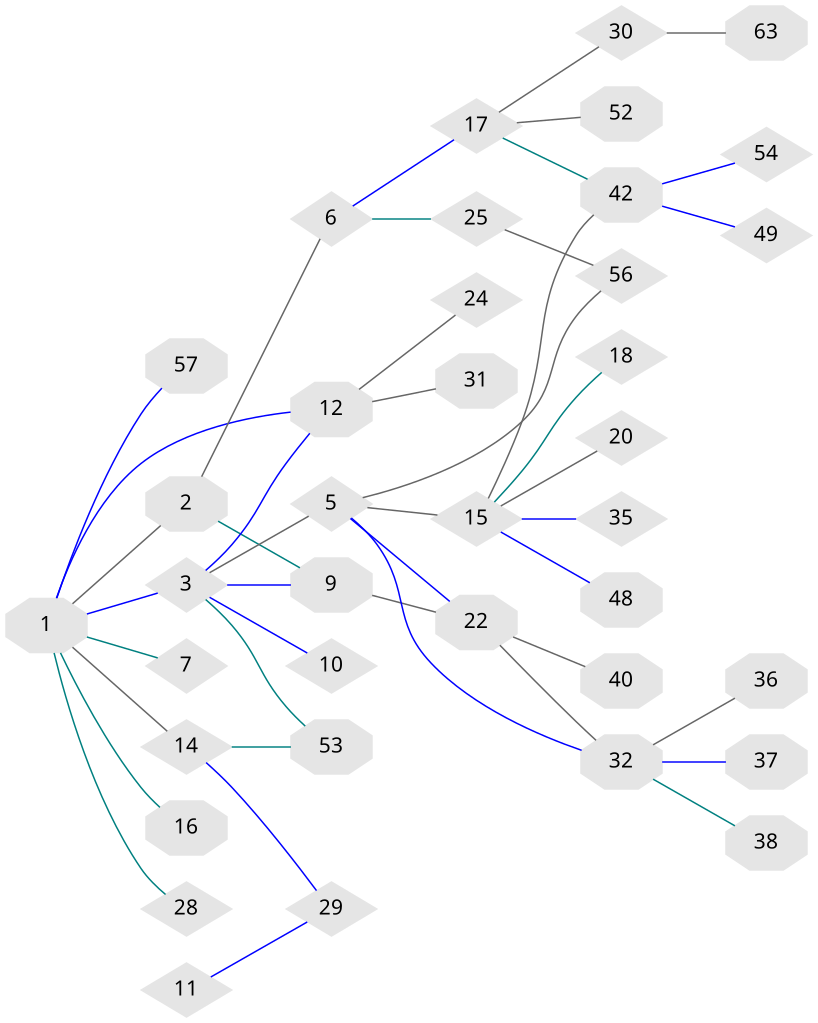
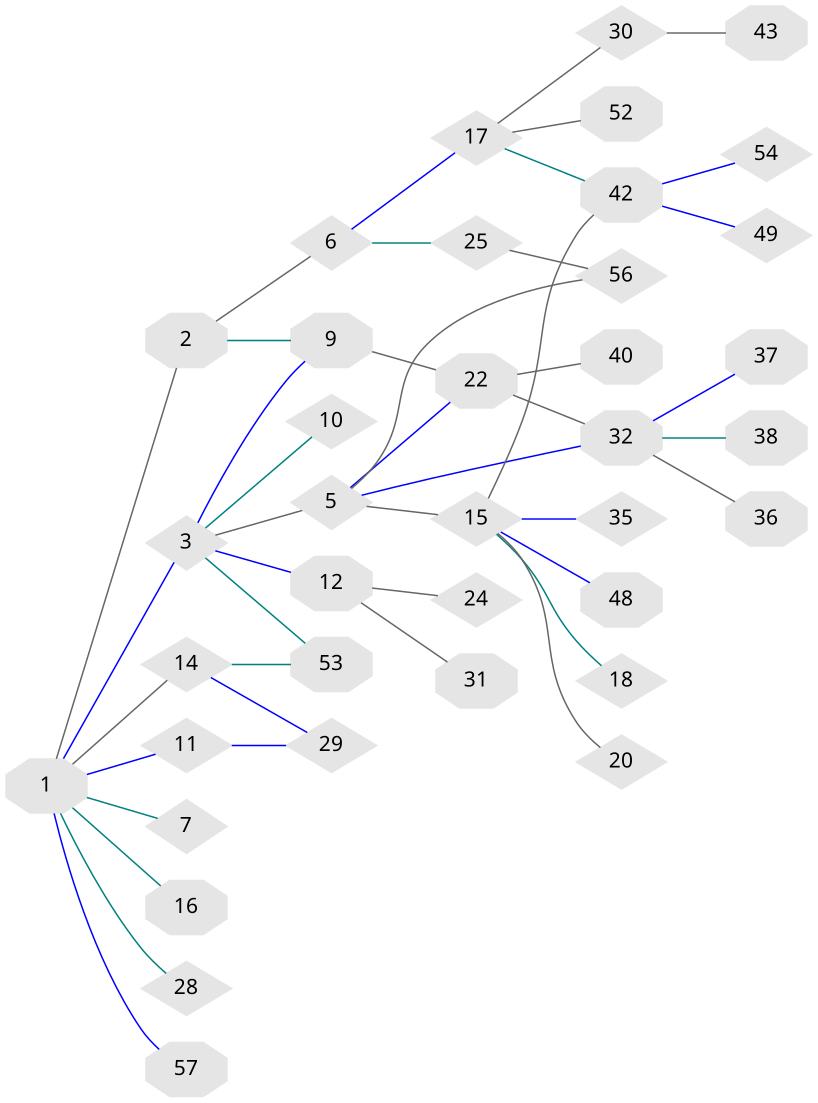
node "63": label "63" -> "43"
edge "12" -- "1": now "11" -- "1"
edge "3" -- "10": color blue -> teal
